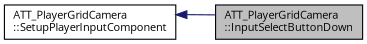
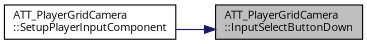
edge "ATT_PlayerGridCamera ::InputSelectButtonDown" -> "ATT_PlayerGridCamera ::SetupPlayerInputComponent": reversed
